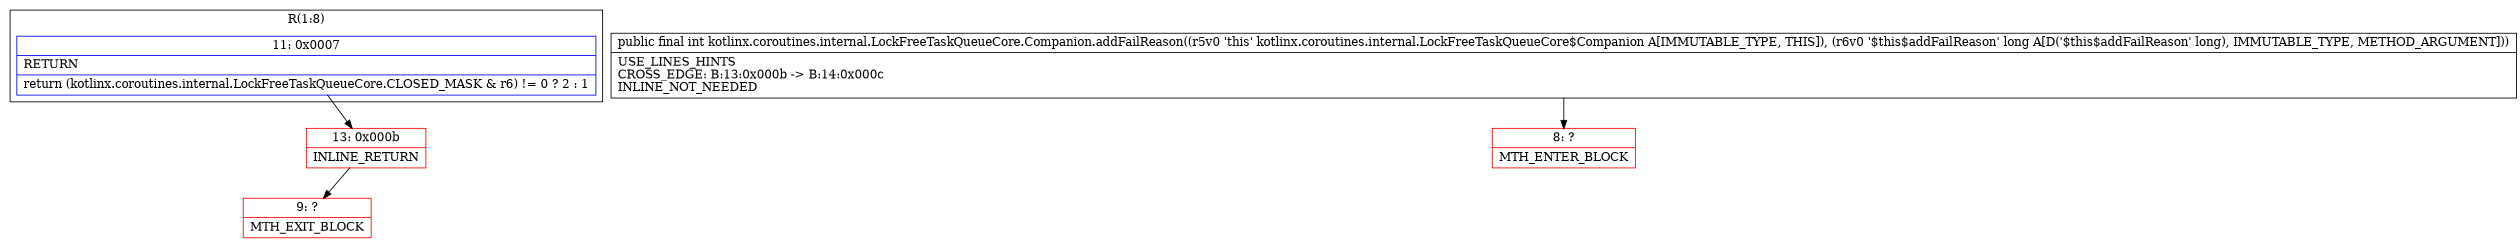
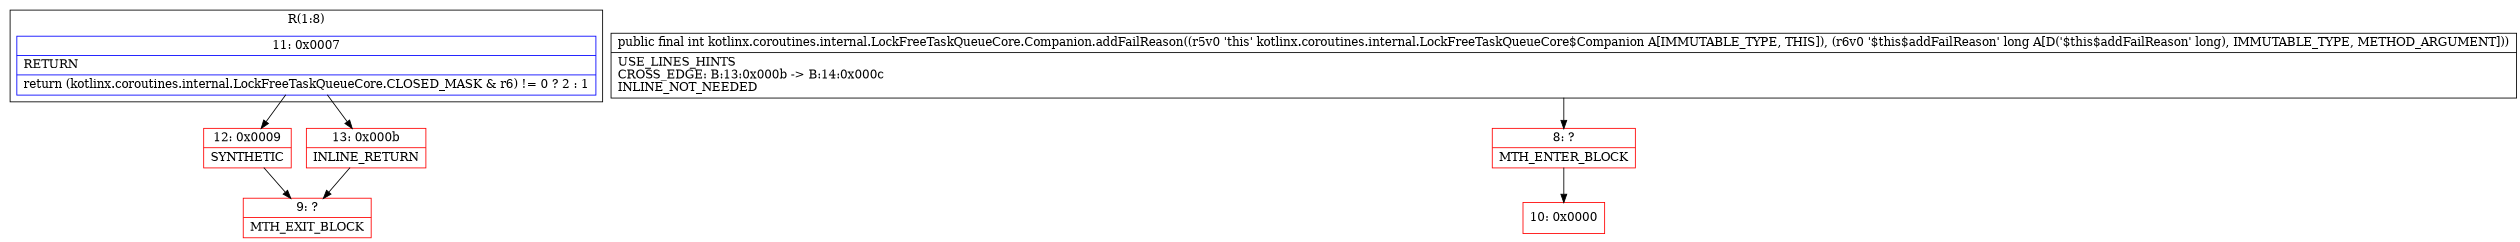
node "12: 0x0009": added
node "10: 0x0000": added
